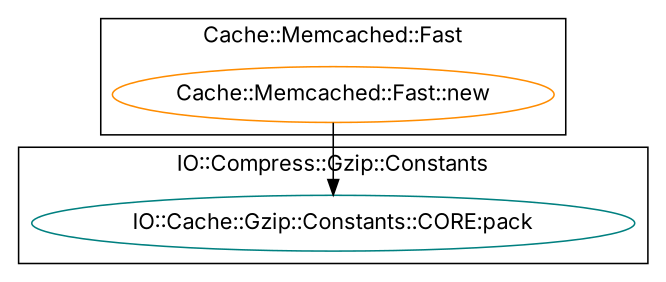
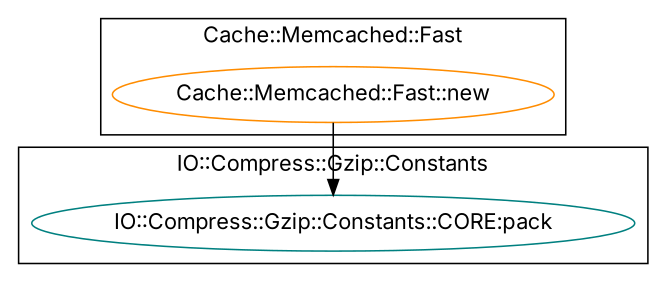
node "IO::Cache::Gzip::Constants::CORE:pack": label "IO::Cache::Gzip::Constants::CORE:pack" -> "IO::Compress::Gzip::Constants::CORE:pack"
